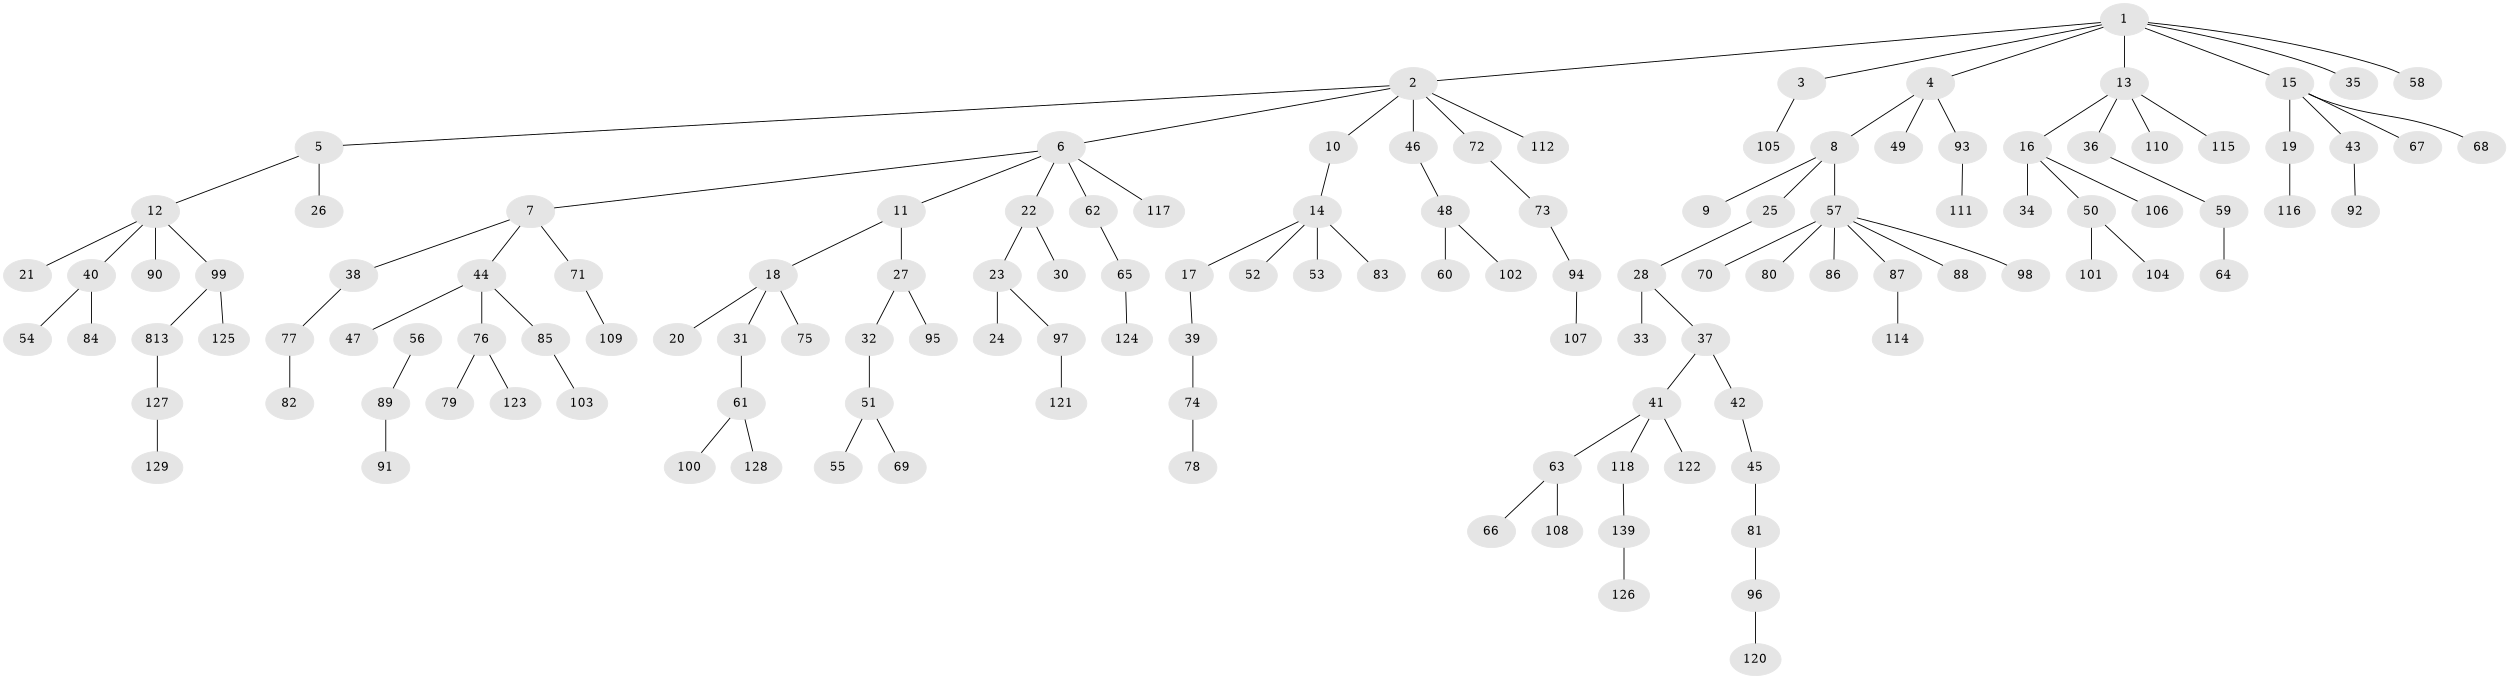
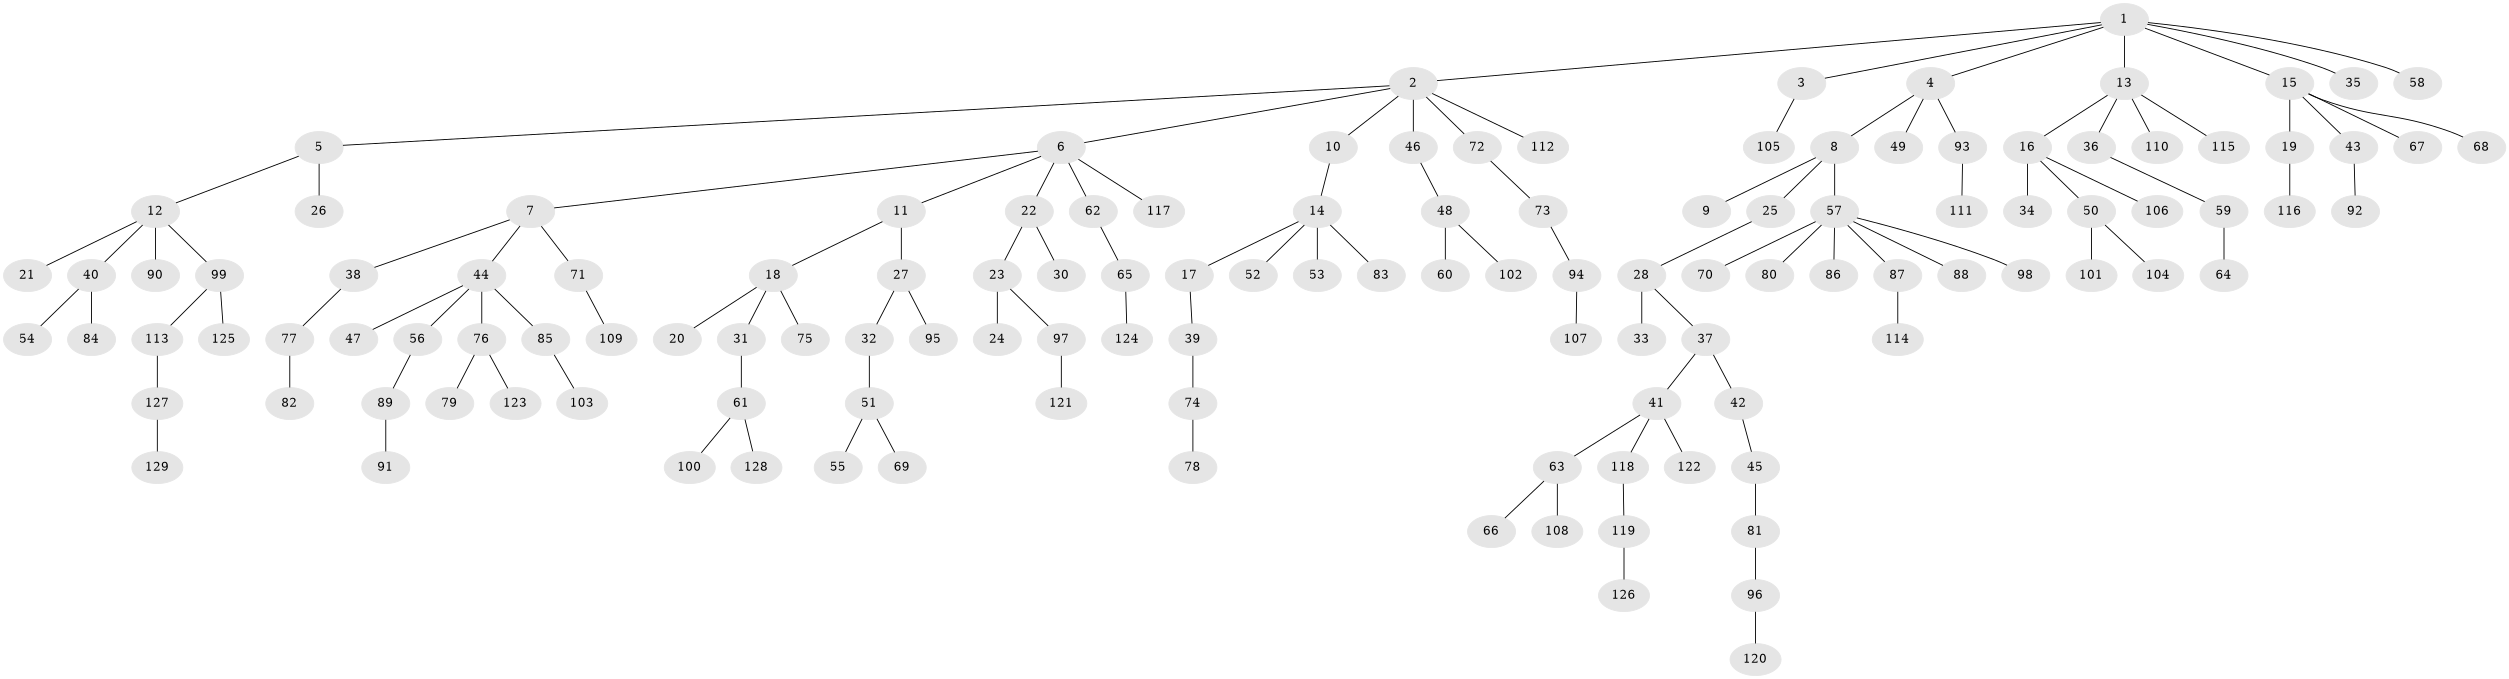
edge "44" -- "56": added
node "813": label "813" -> "113"
node "139": label "139" -> "119"
